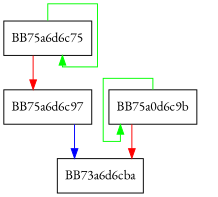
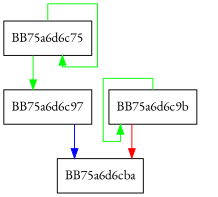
edge "BB75a6d6c75" -> "BB75a6d6c97": color red -> green
node "BB75a0d6c9b": label "BB75a0d6c9b" -> "BB75a6d6c9b"
node "BB73a6d6cba": label "BB73a6d6cba" -> "BB75a6d6cba"
